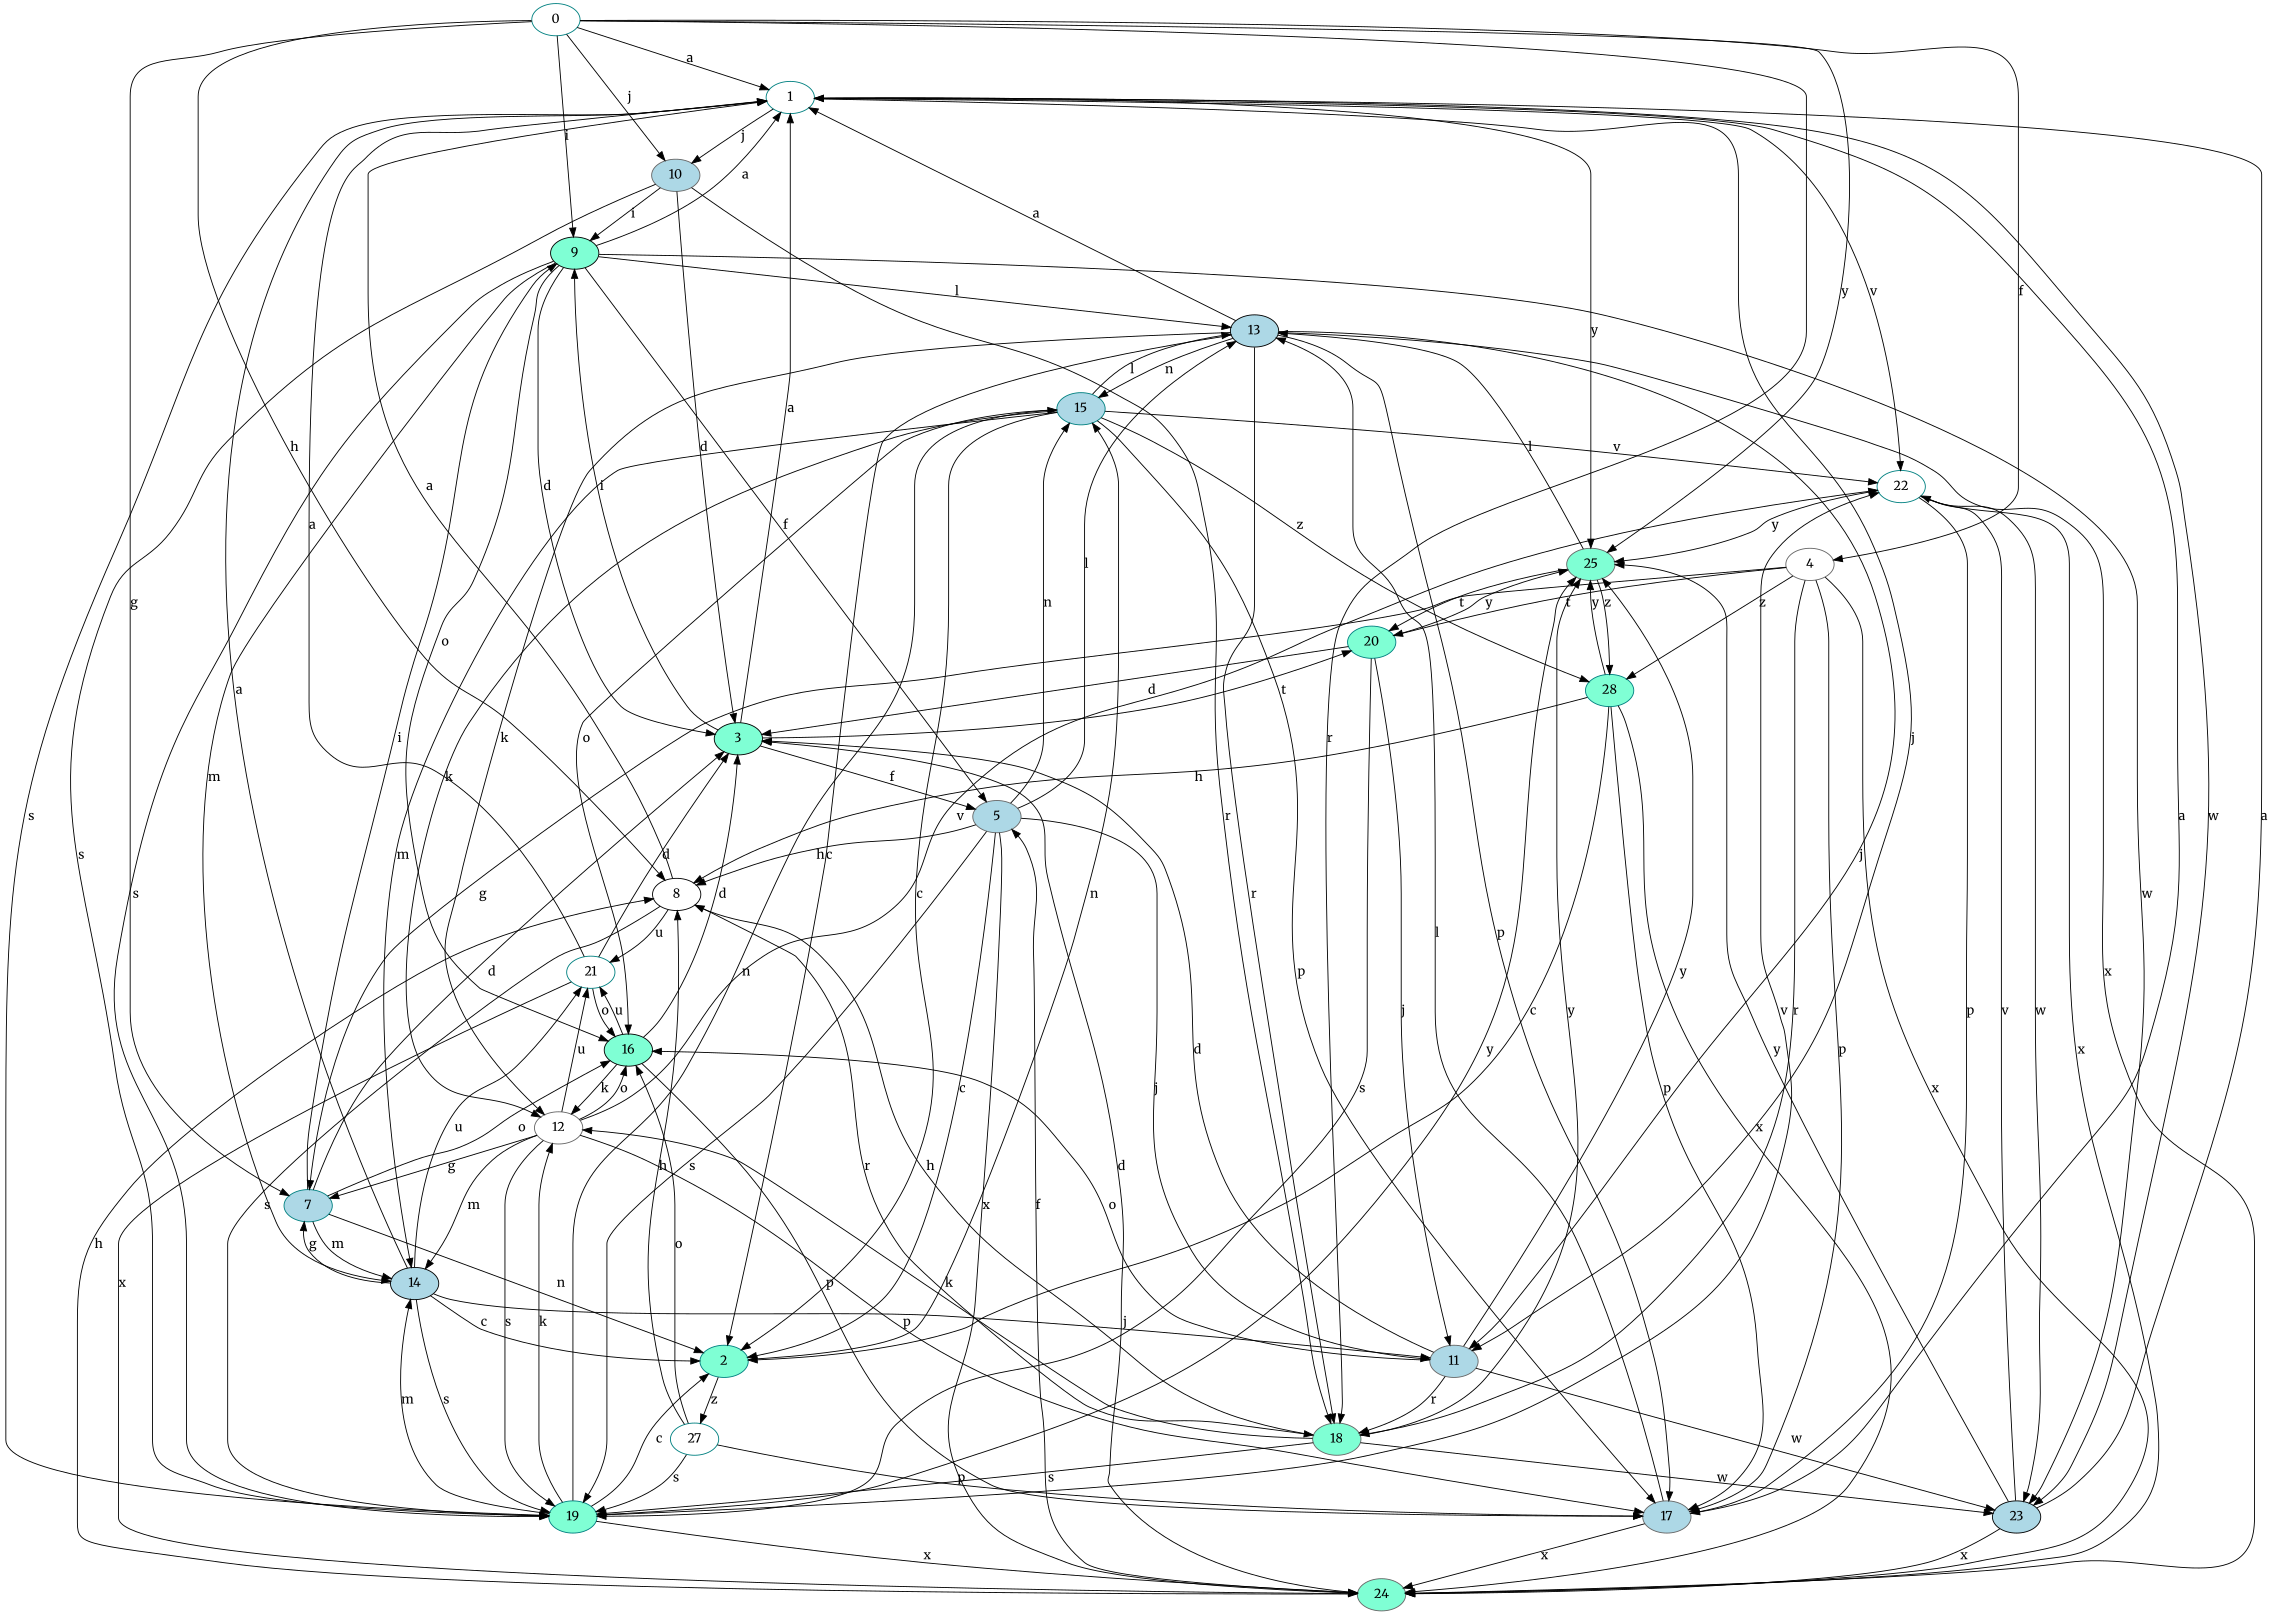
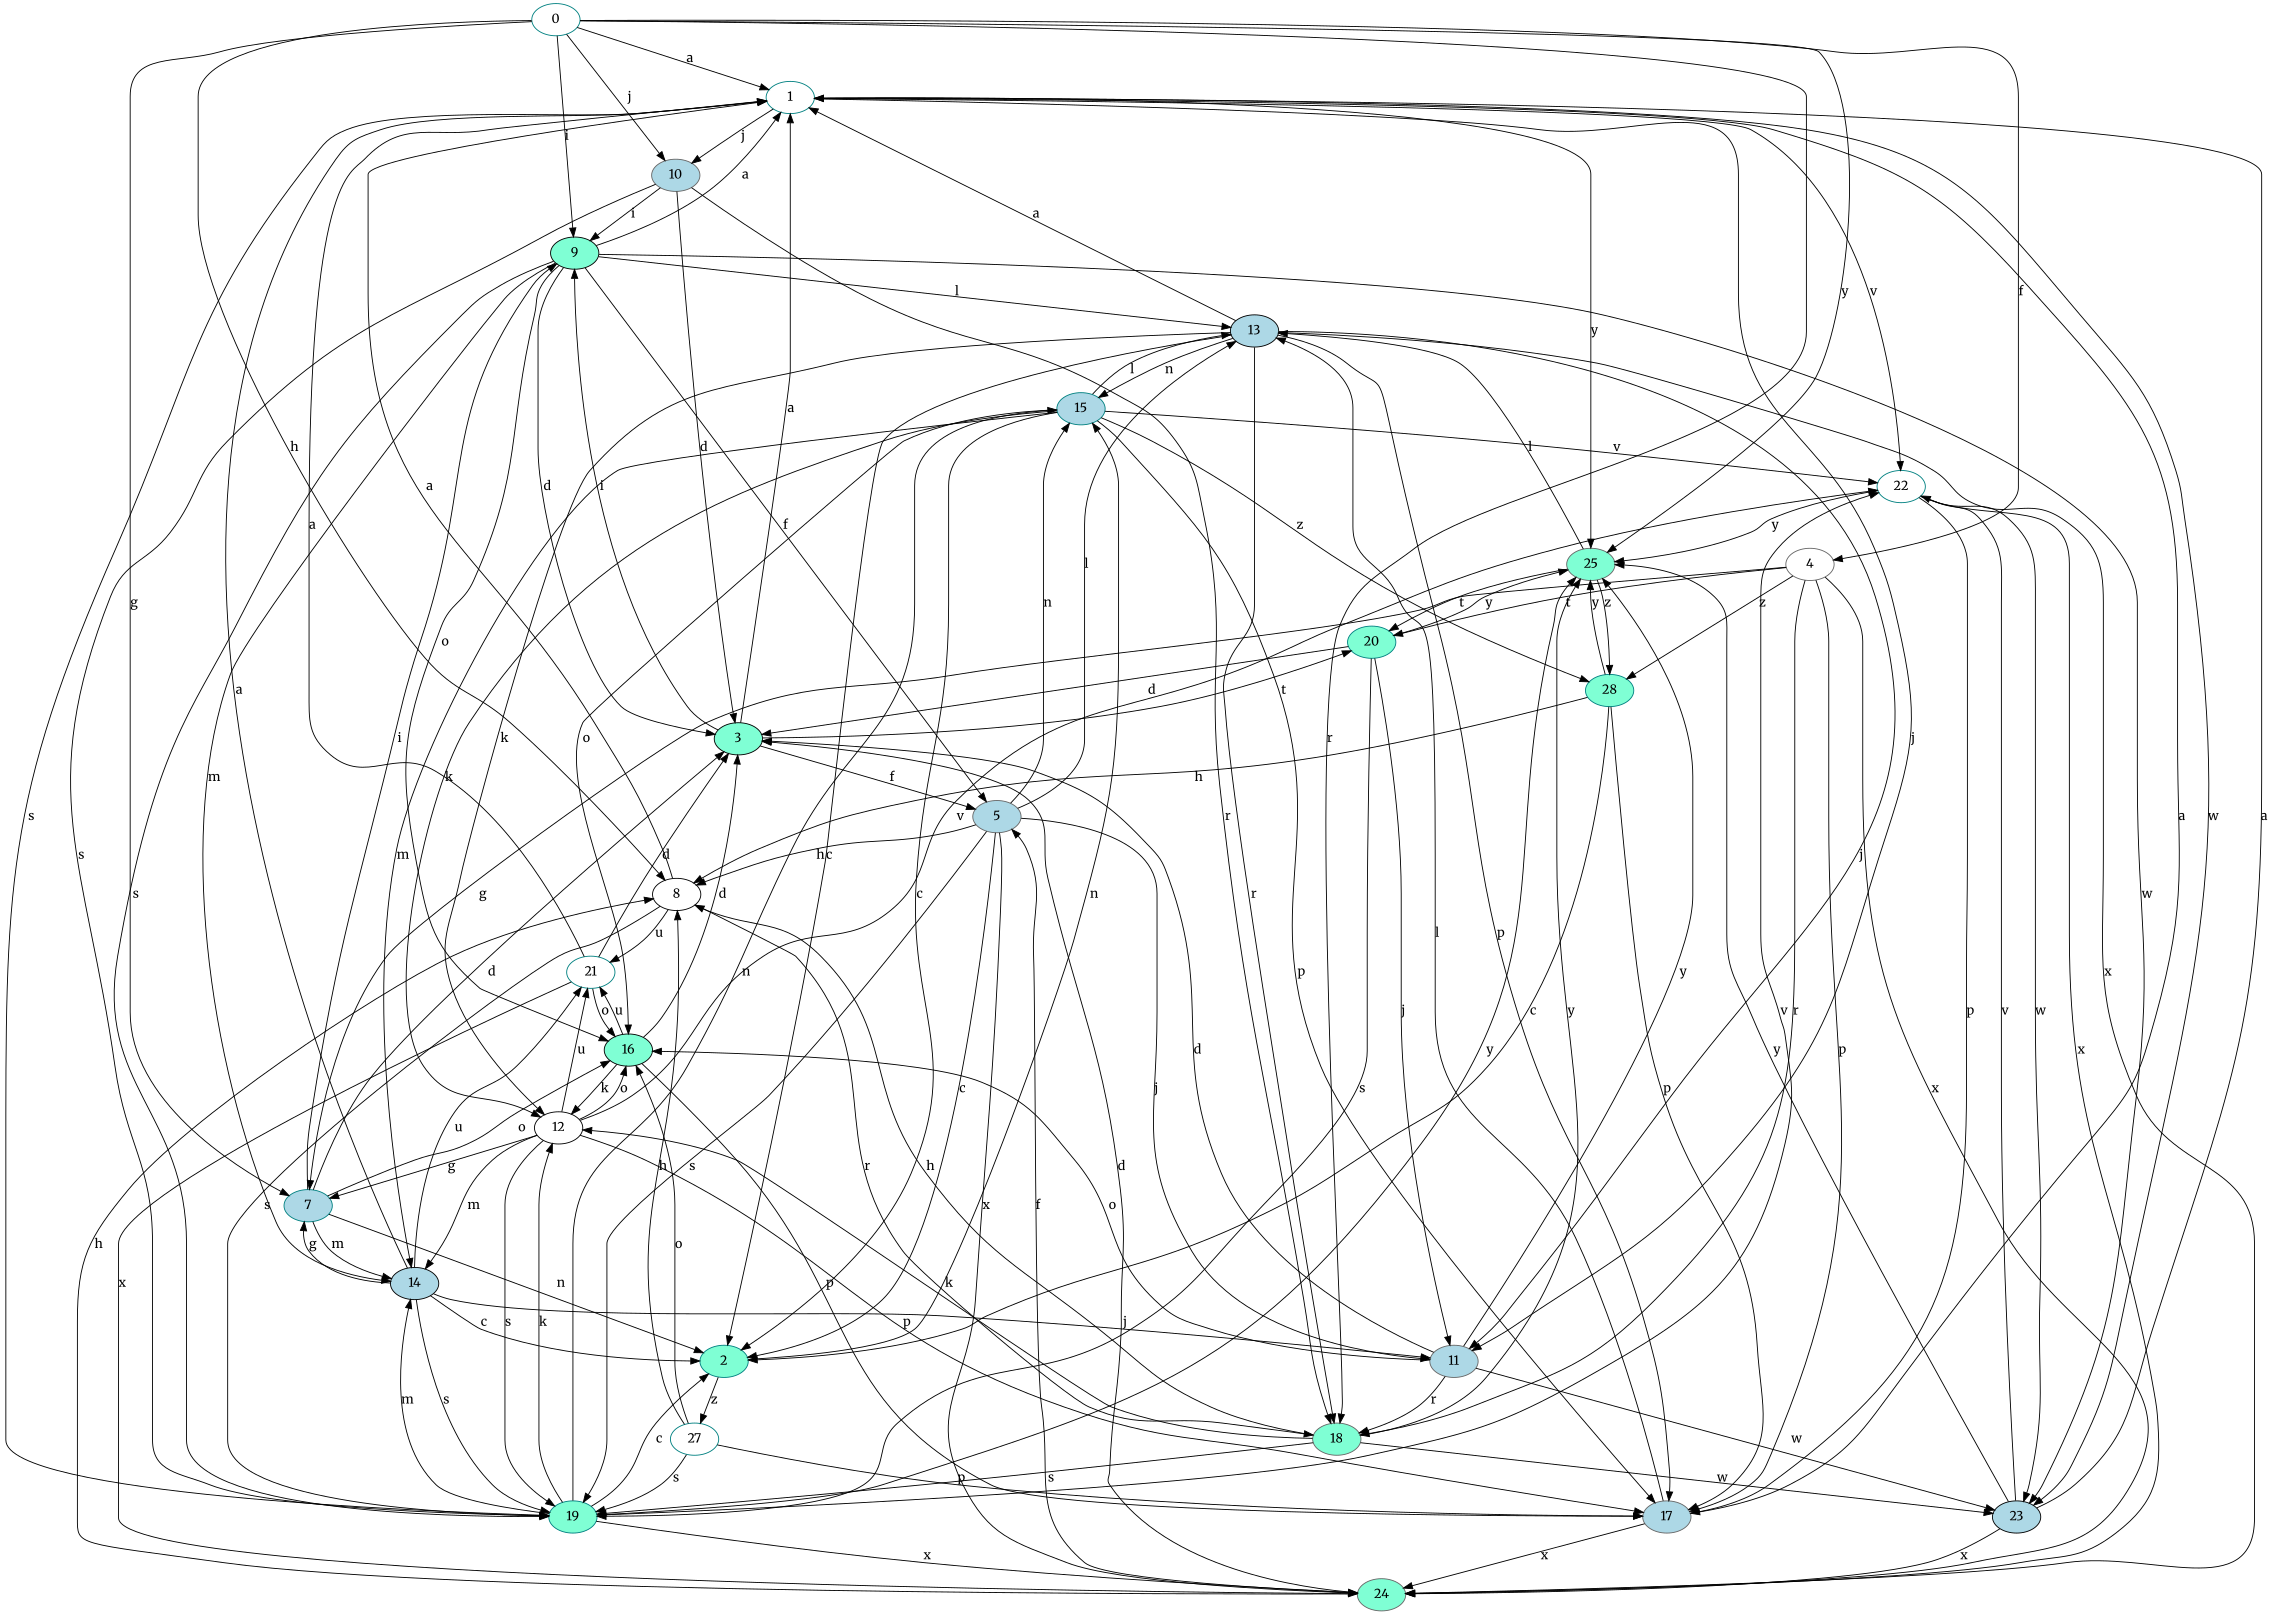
node "12": color gray40 -> black
edge "28" -> "24": removed, label "x"
